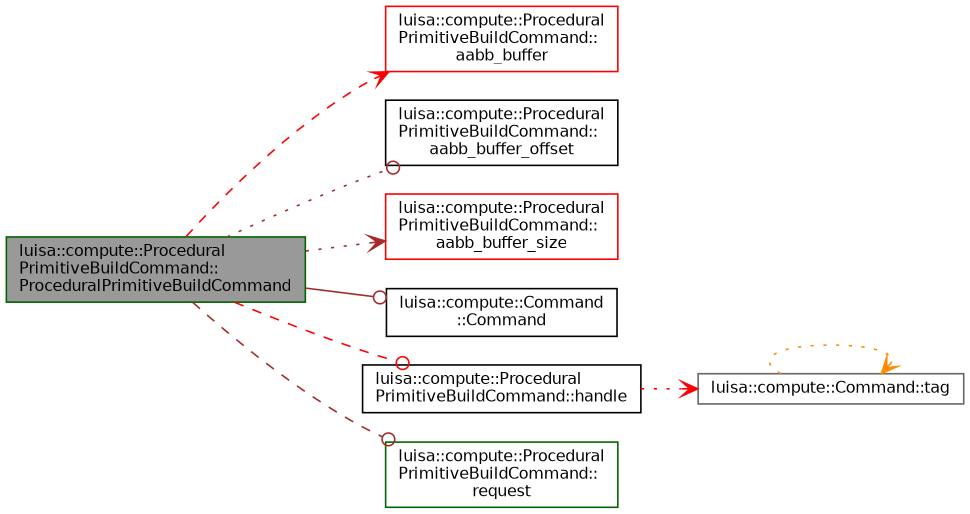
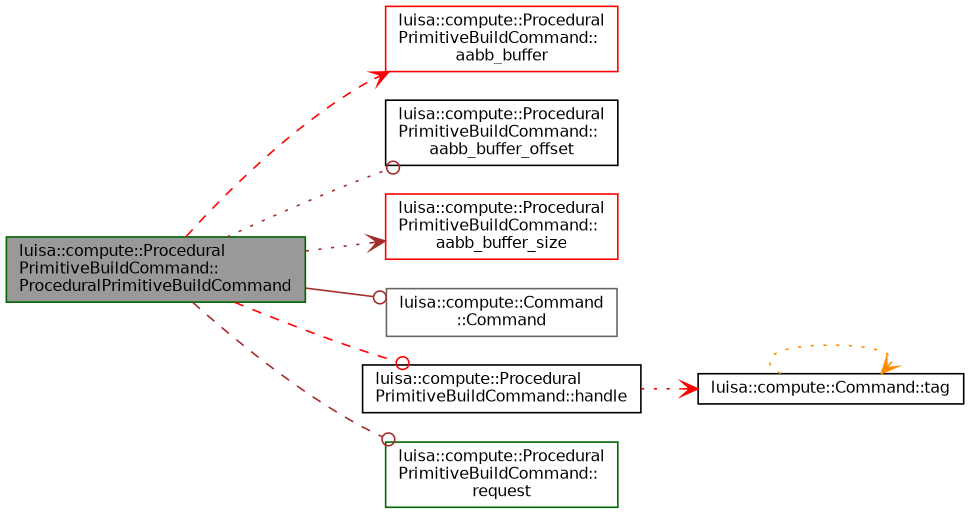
node "luisa::compute::Command ::Command": color black -> gray40
node "luisa::compute::Command::tag": color gray40 -> black
